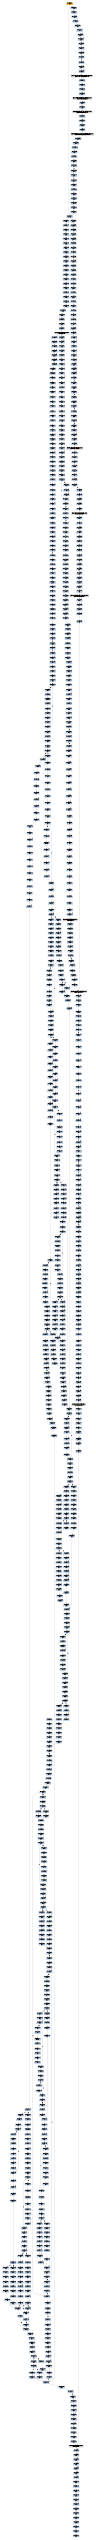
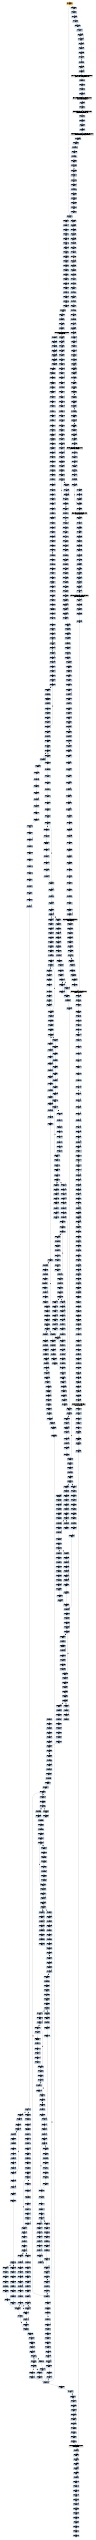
edge "0x004055f4 jne" -> "0x004055fe call": now "0x004055f4 jne" -> "0x00403f8b pushl"
